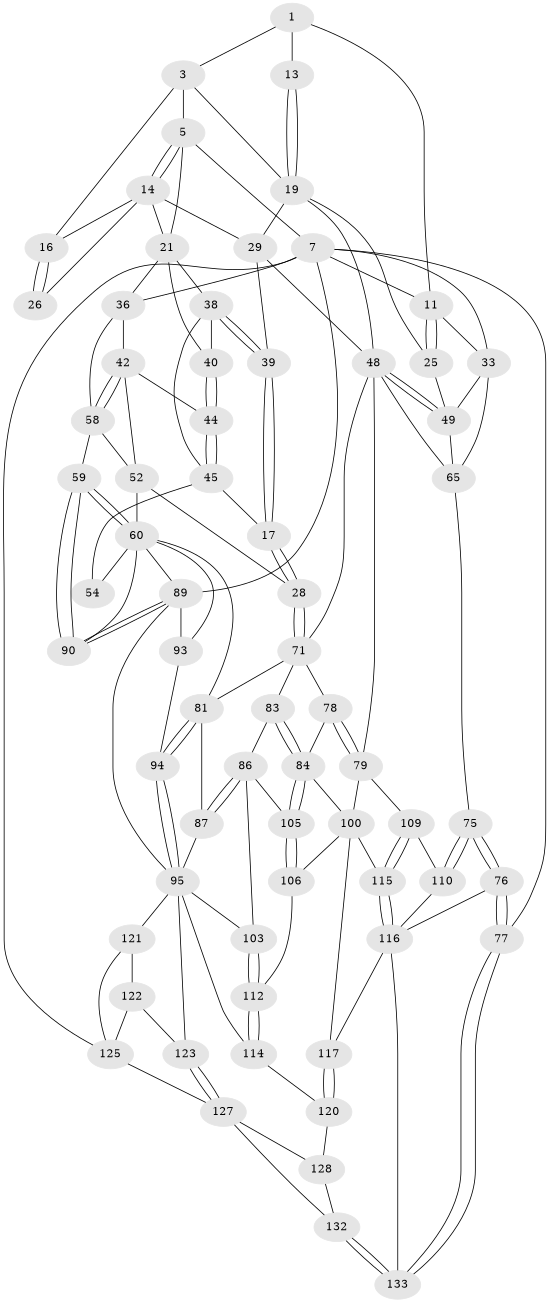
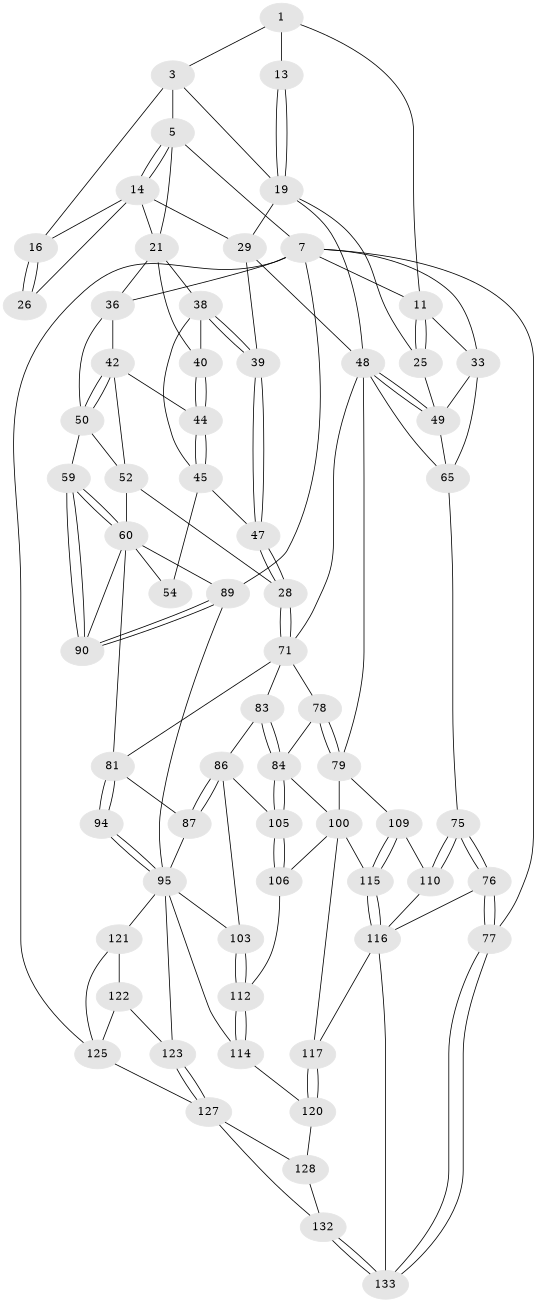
node "58": label "58" -> "50"
node "17": label "17" -> "47"
node "93": removed
